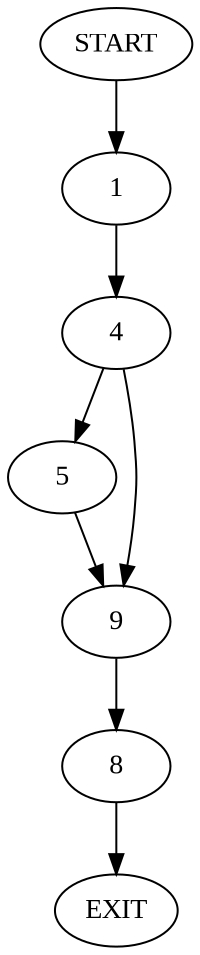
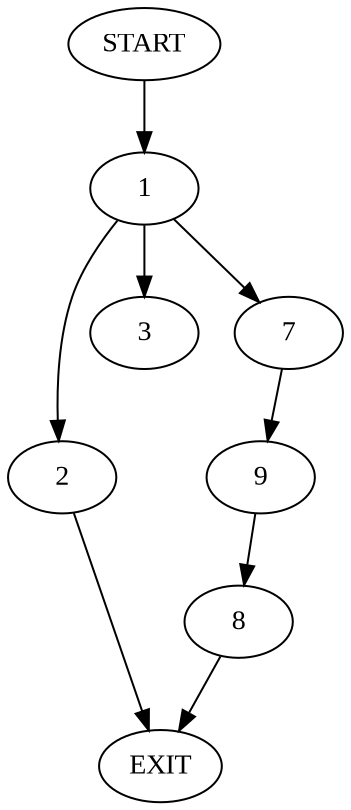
node "4": label "4" -> "7"
node "3": added
node "2": added
node "5": removed
